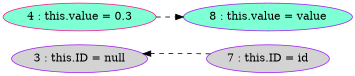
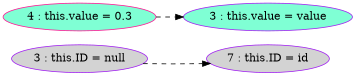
node "8 : this.value = value": label "8 : this.value = value" -> "3 : this.value = value"
edge "7 : this.ID = id" -> "3 : this.ID = null": reversed
